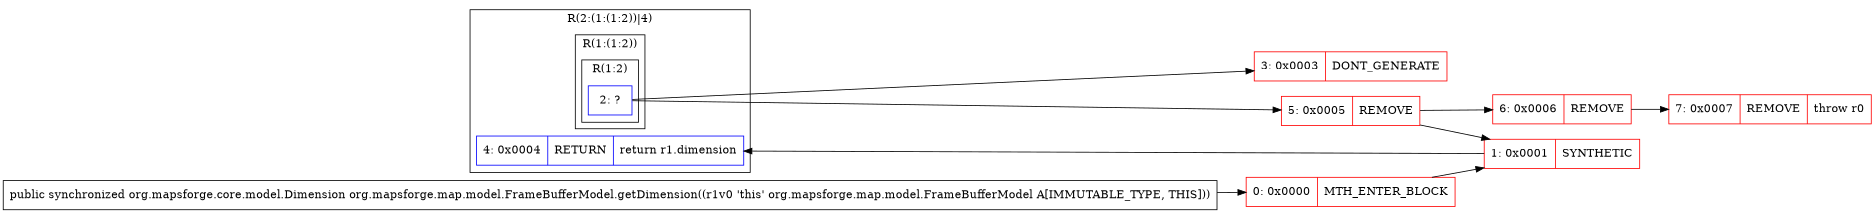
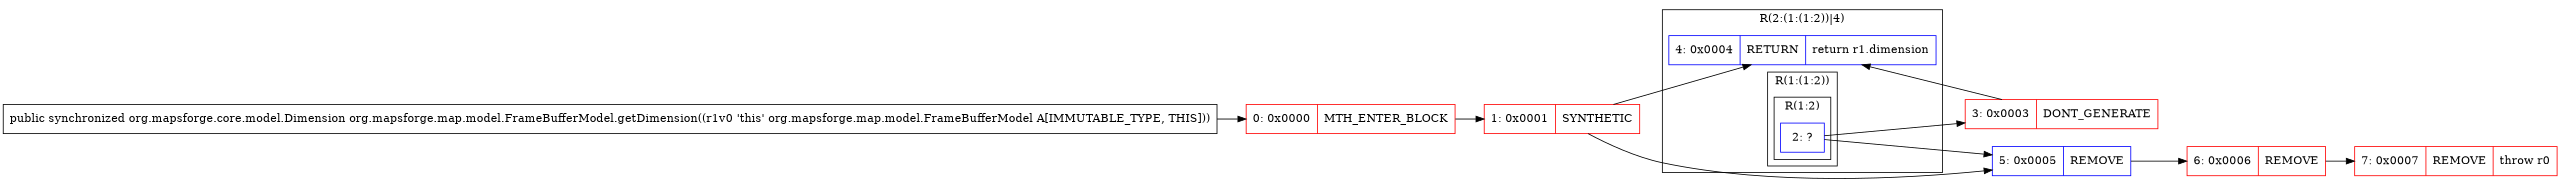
edge "3: 0x0003" -> "4: 0x0004": added
node "5: 0x0005": color red -> blue
edge "5: 0x0005" -> "1: 0x0001": reversed
